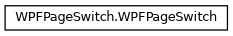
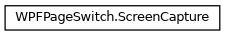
node "WPFPageSwitch.WPFPageSwitch": label "WPFPageSwitch.WPFPageSwitch" -> "WPFPageSwitch.ScreenCapture"
